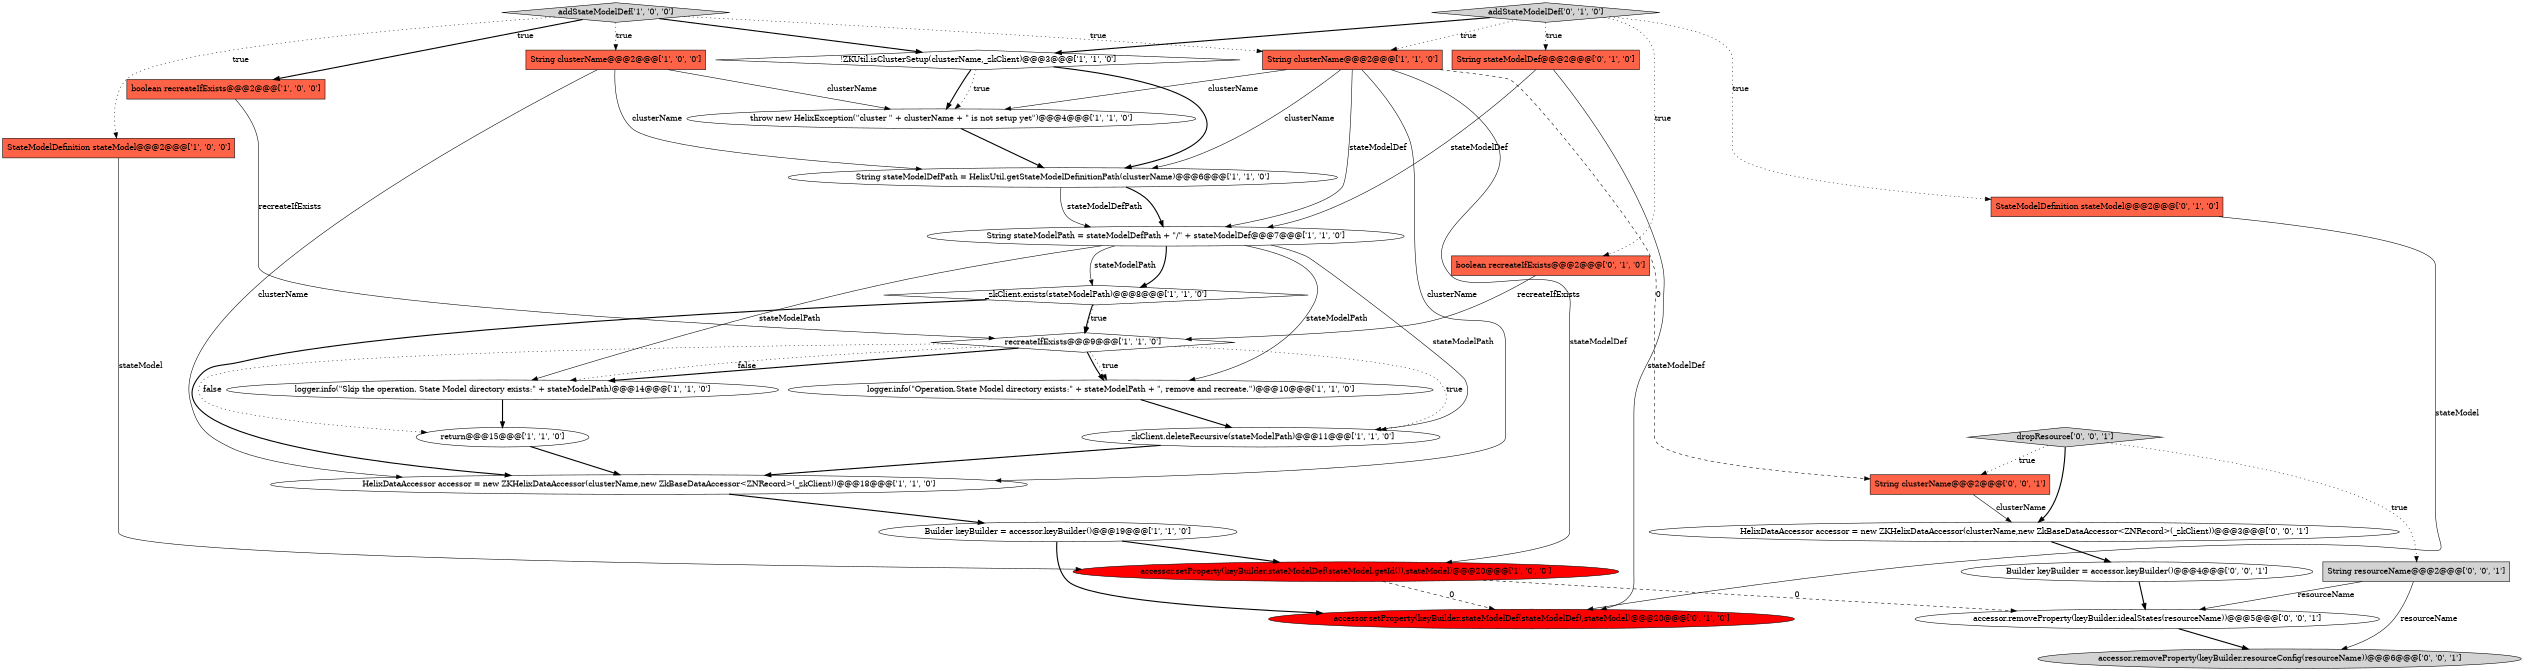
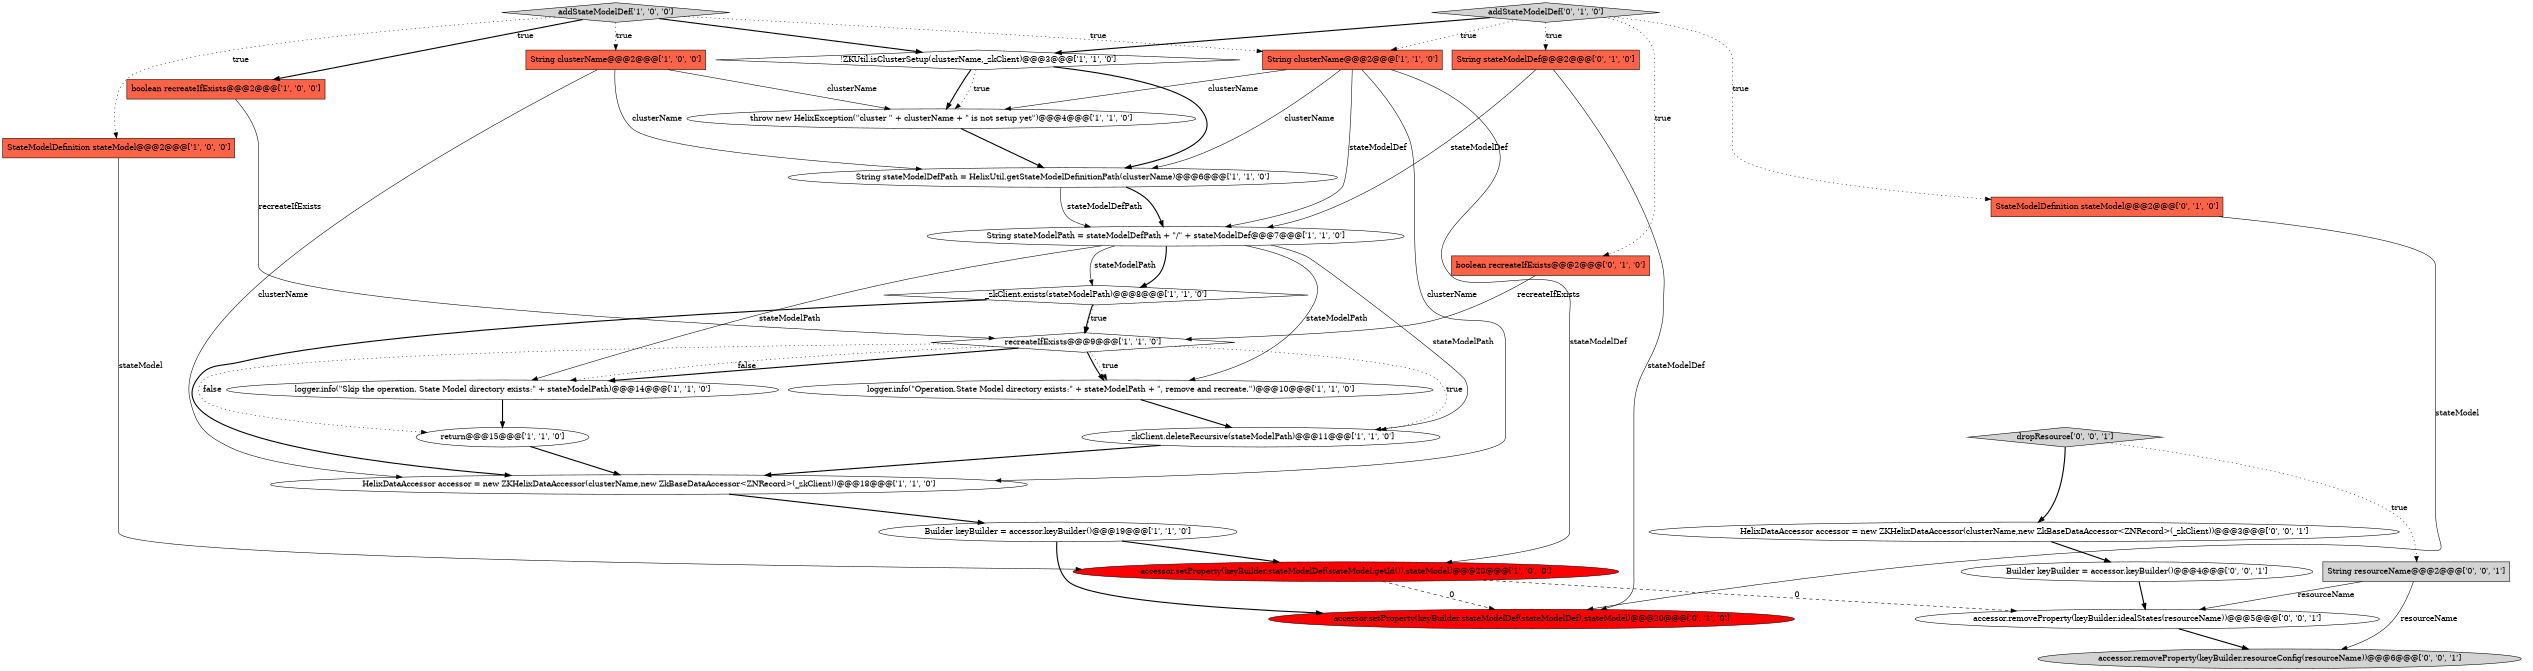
node "String clusterName@@@2@@@['0', '0', '1']": removed
